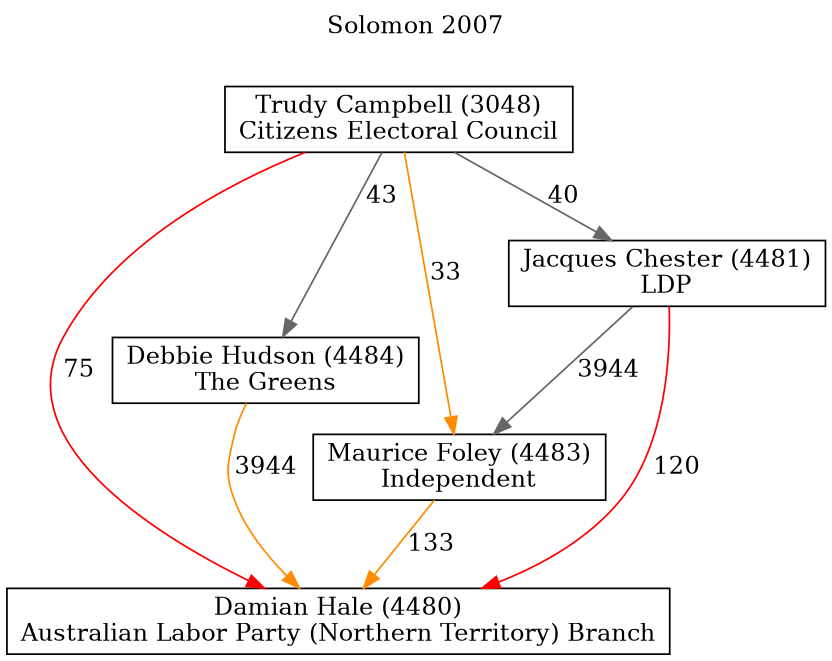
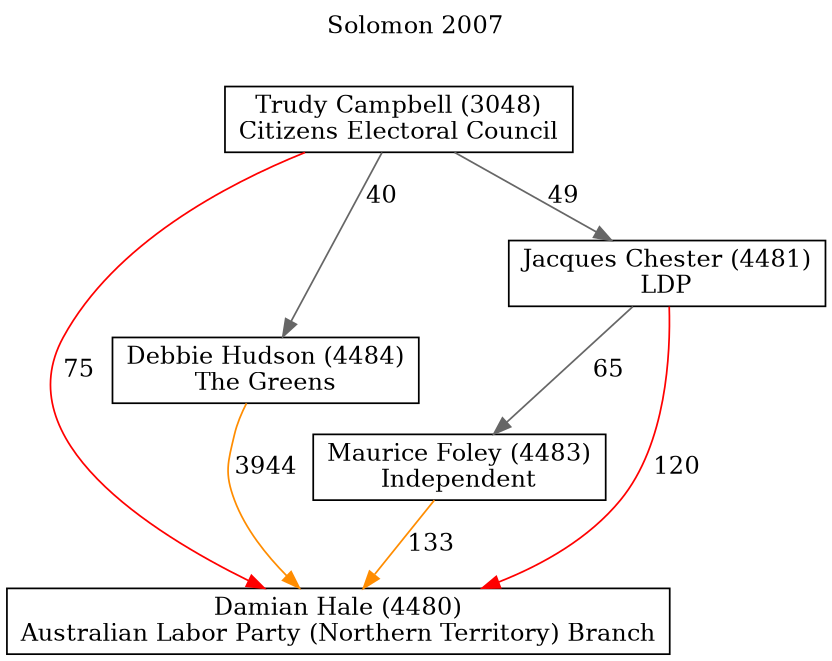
edge "Trudy Campbell (3048) Citizens Electoral Council" -> "Debbie Hudson (4484) The Greens": label "43" -> "40"
edge "Trudy Campbell (3048) Citizens Electoral Council" -> "Jacques Chester (4481) LDP": label "40" -> "49"
edge "Trudy Campbell (3048) Citizens Electoral Council" -> "Maurice Foley (4483) Independent": removed, label "33"
edge "Jacques Chester (4481) LDP" -> "Maurice Foley (4483) Independent": label "3944" -> "65"
